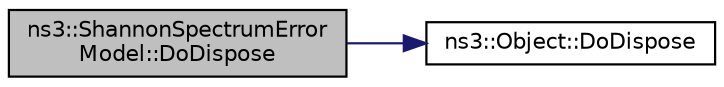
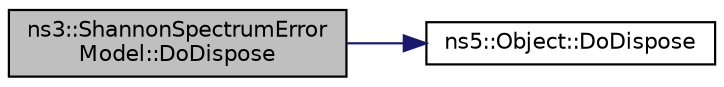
node "ns3::Object::DoDispose": label "ns3::Object::DoDispose" -> "ns5::Object::DoDispose"
